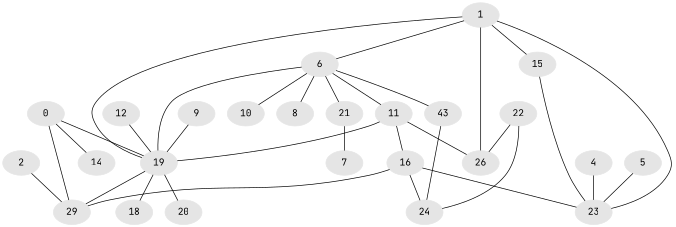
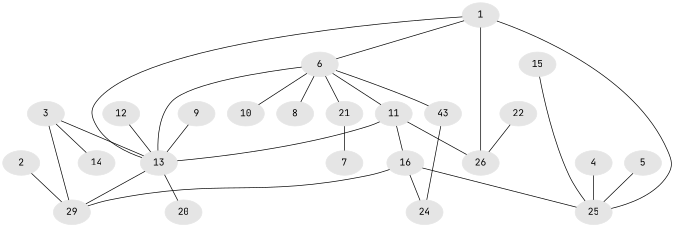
edge "1" -- "15": removed
node "0": label "0" -> "3"
node "19": label "19" -> "13"
edge "22" -- "24": removed
node "18": removed
node "23": label "23" -> "25"
